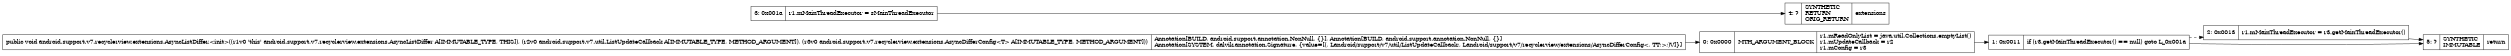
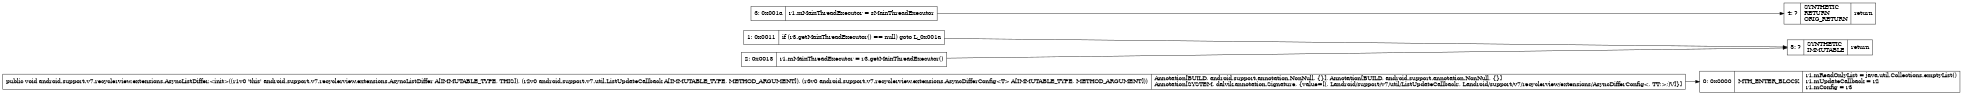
node "4: ?": text "extensions" -> "return"
edge "1: 0x0011" -> "2: 0x0013": removed
node "0: 0x0000": text "MTH_ARGUMENT_BLOCK" -> "MTH_ENTER_BLOCK"
edge "0: 0x0000" -> "1: 0x0011": removed
